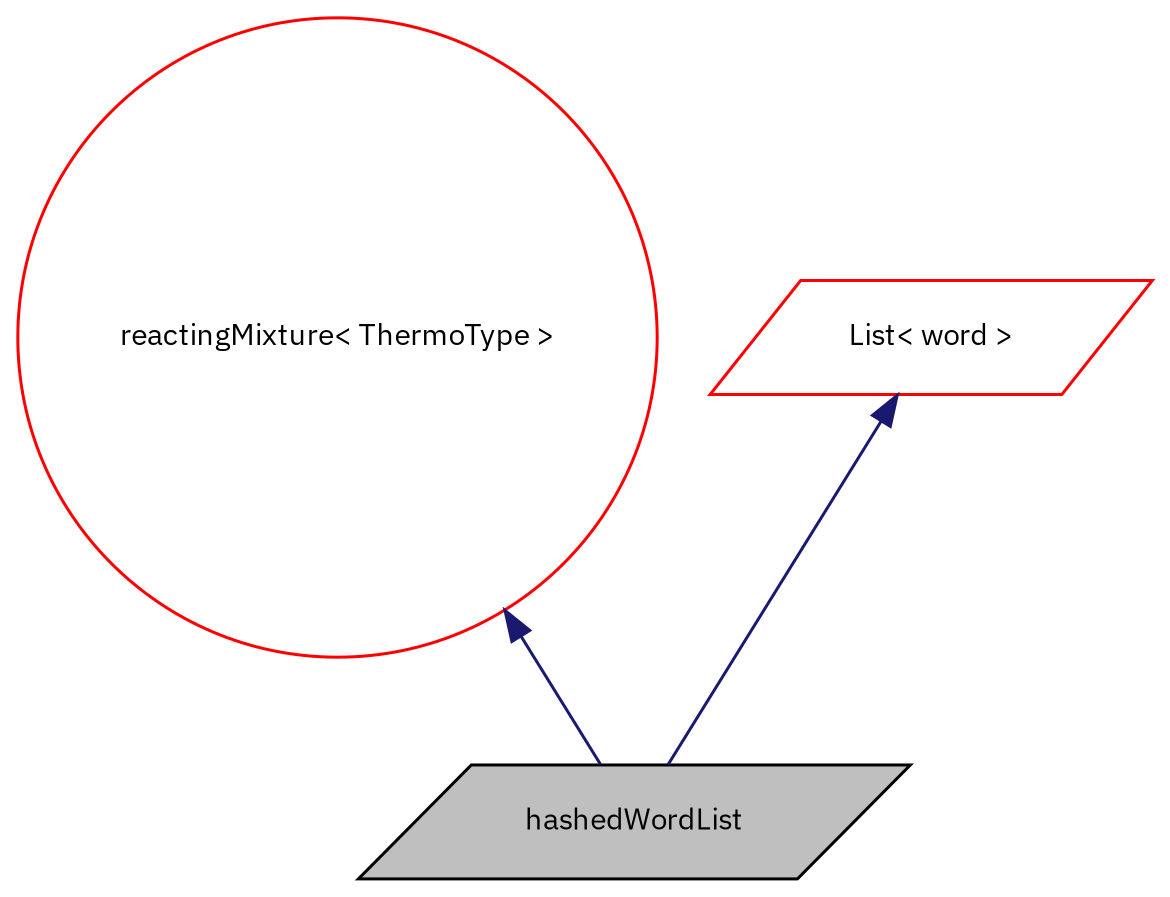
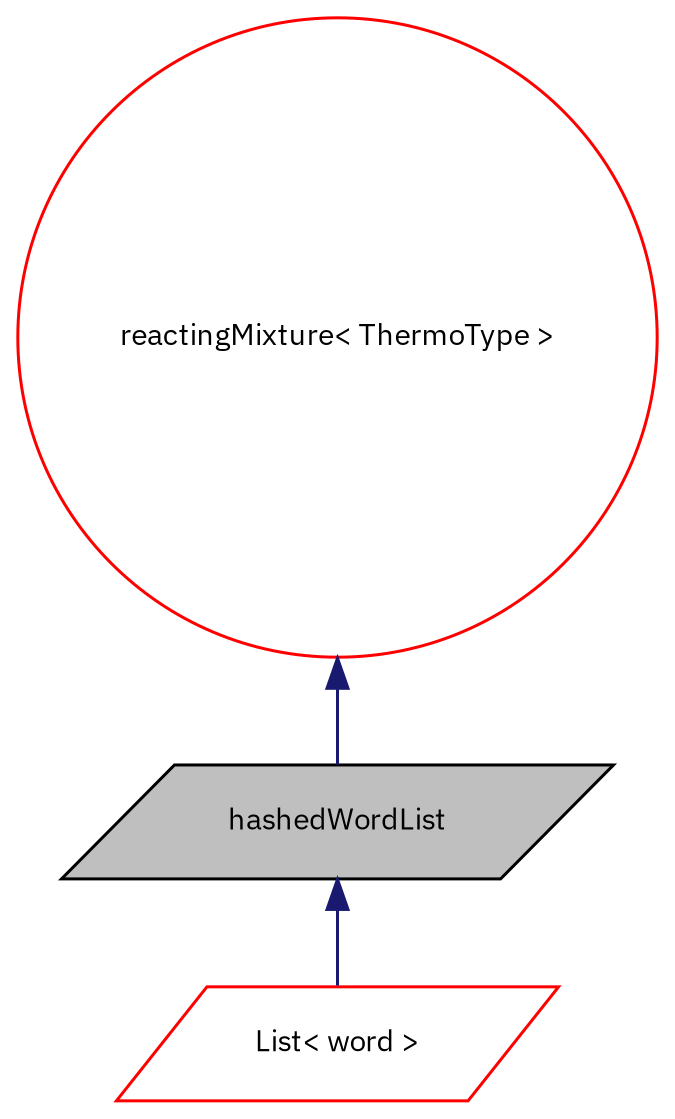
edge "hashedWordList" -> "List< word >": reversed
